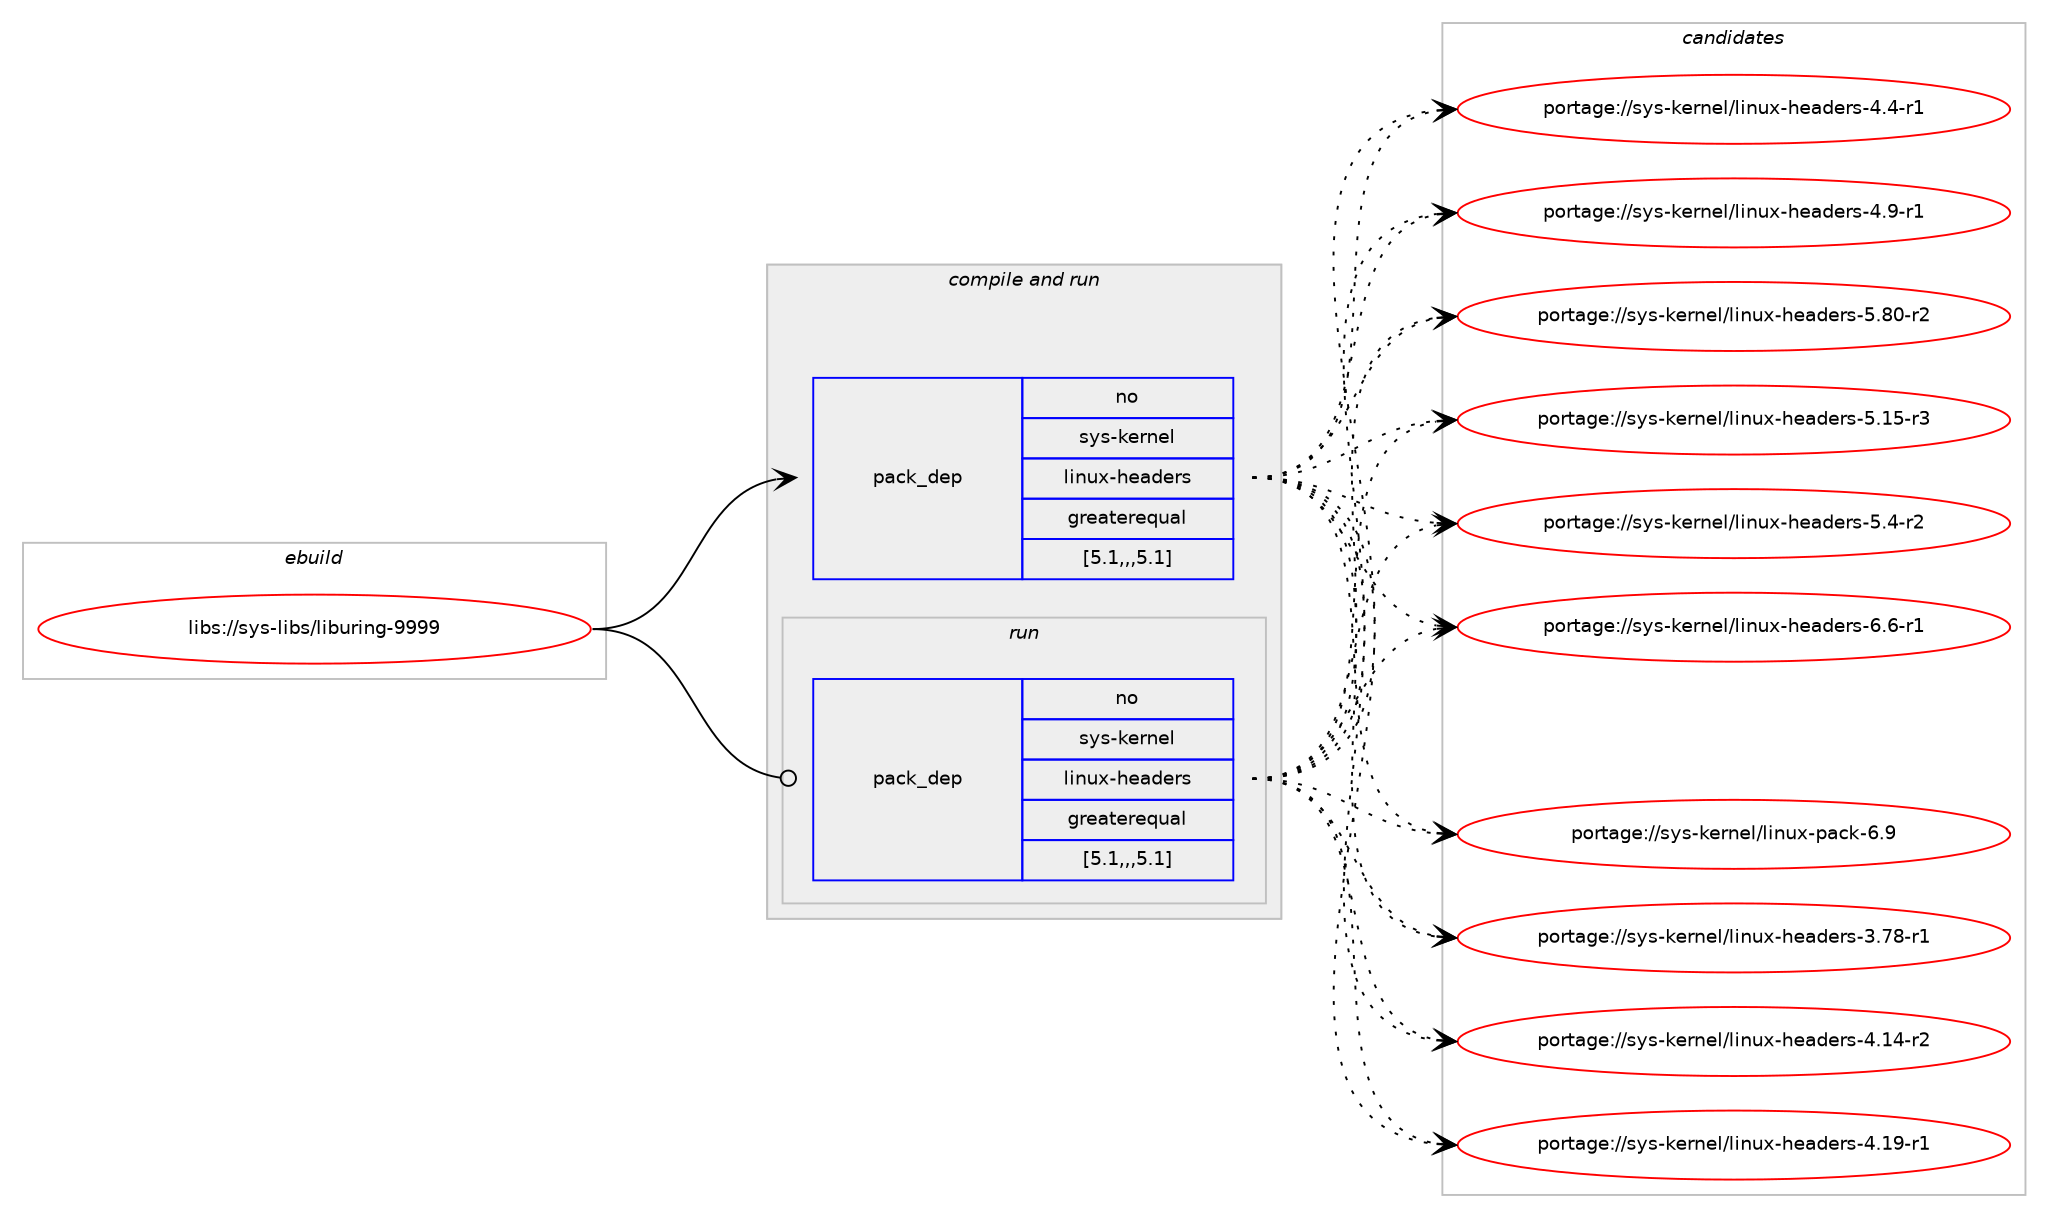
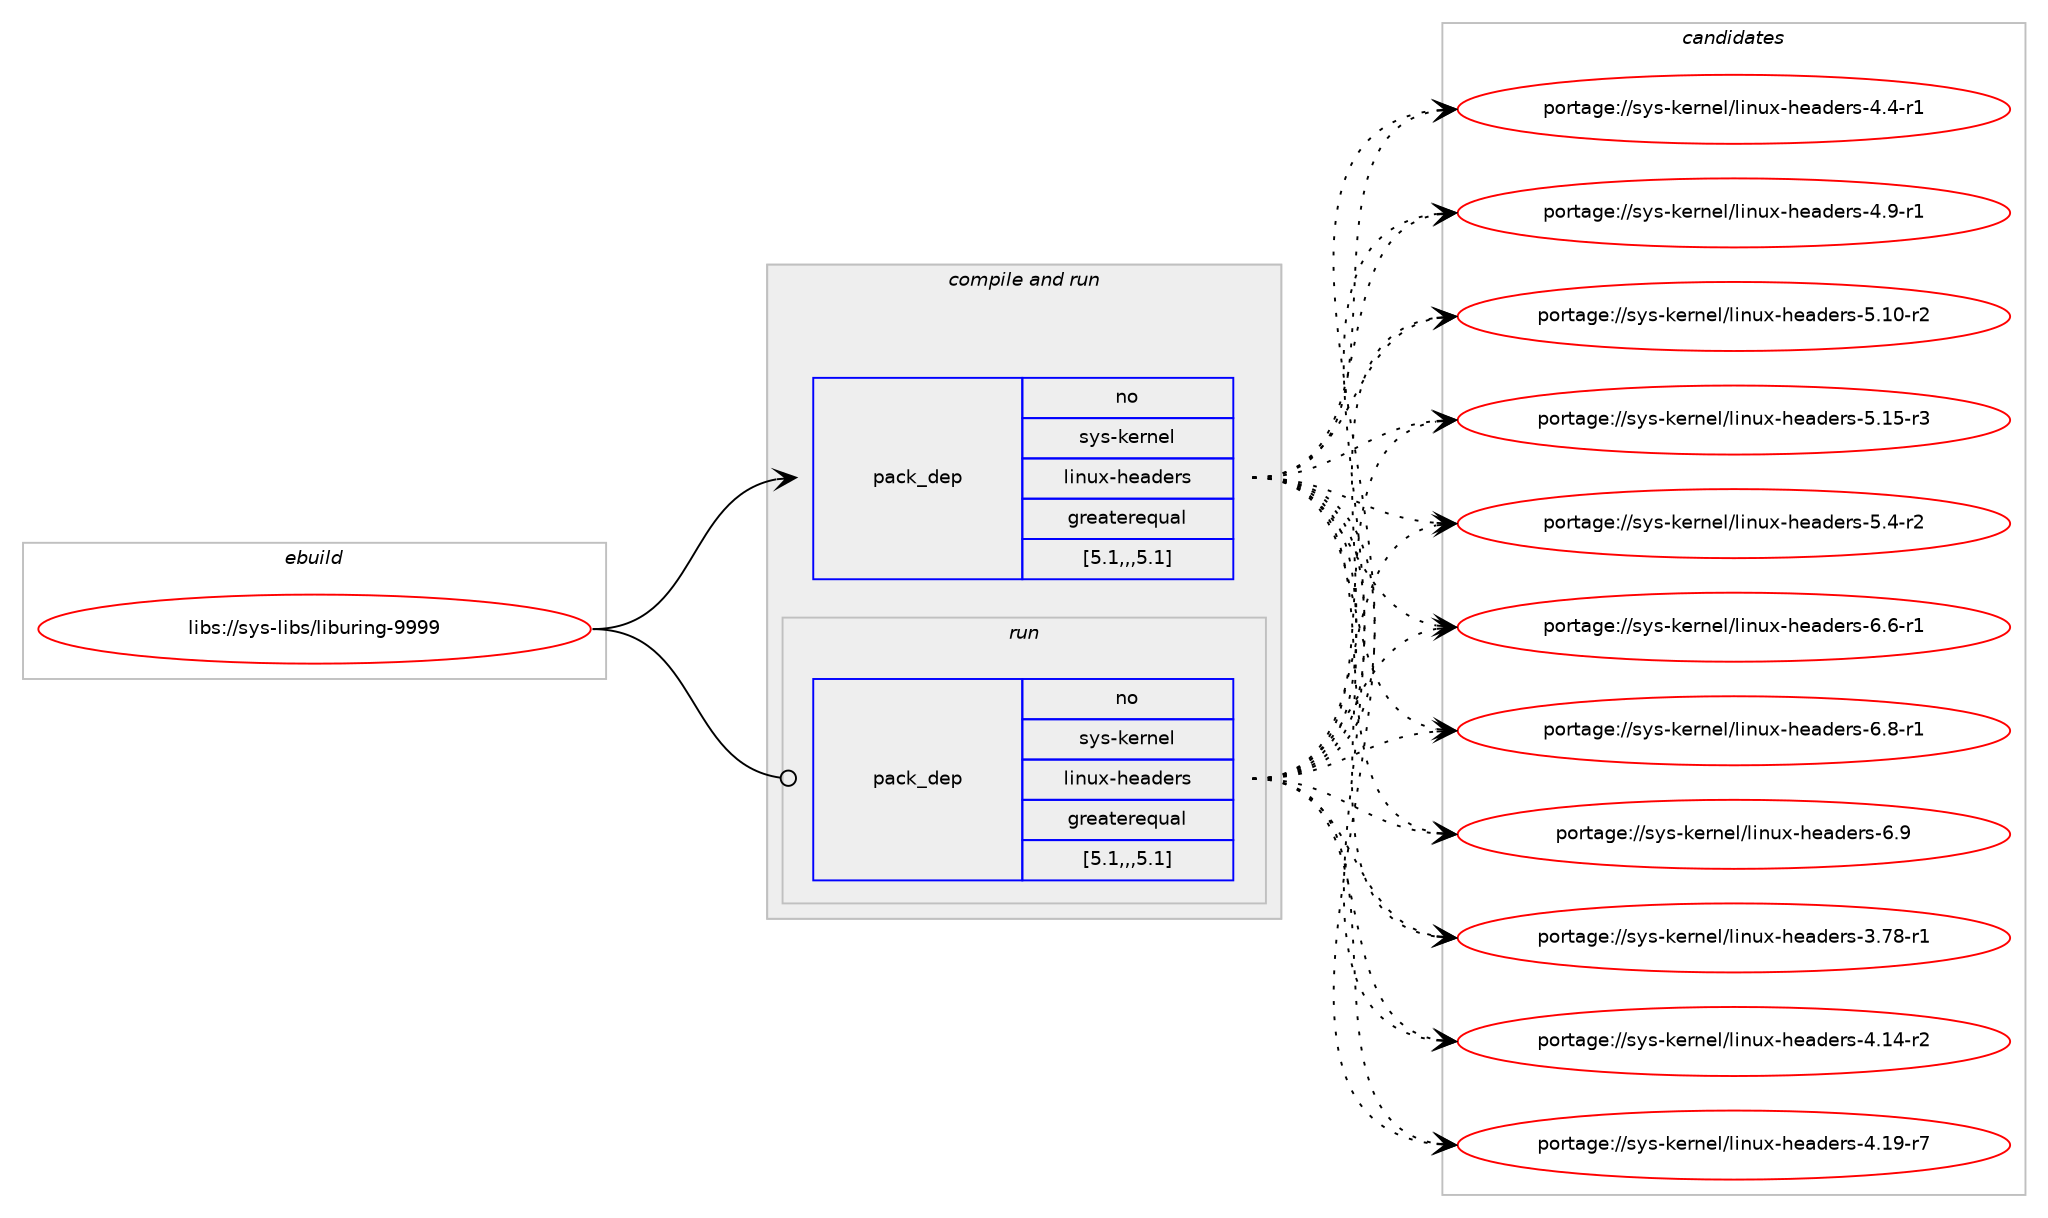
node "portage://sys-kernel/linux-headers-5.80-r2": label "portage://sys-kernel/linux-headers-5.80-r2" -> "portage://sys-kernel/linux-headers-5.10-r2"
node "portage://sys-kernel/linux-headers-6.8-r1": added
node "portage://sys-kernel/linux-pack-6.9": label "portage://sys-kernel/linux-pack-6.9" -> "portage://sys-kernel/linux-headers-6.9"
node "portage://sys-kernel/linux-headers-4.19-r1": label "portage://sys-kernel/linux-headers-4.19-r1" -> "portage://sys-kernel/linux-headers-4.19-r7"
